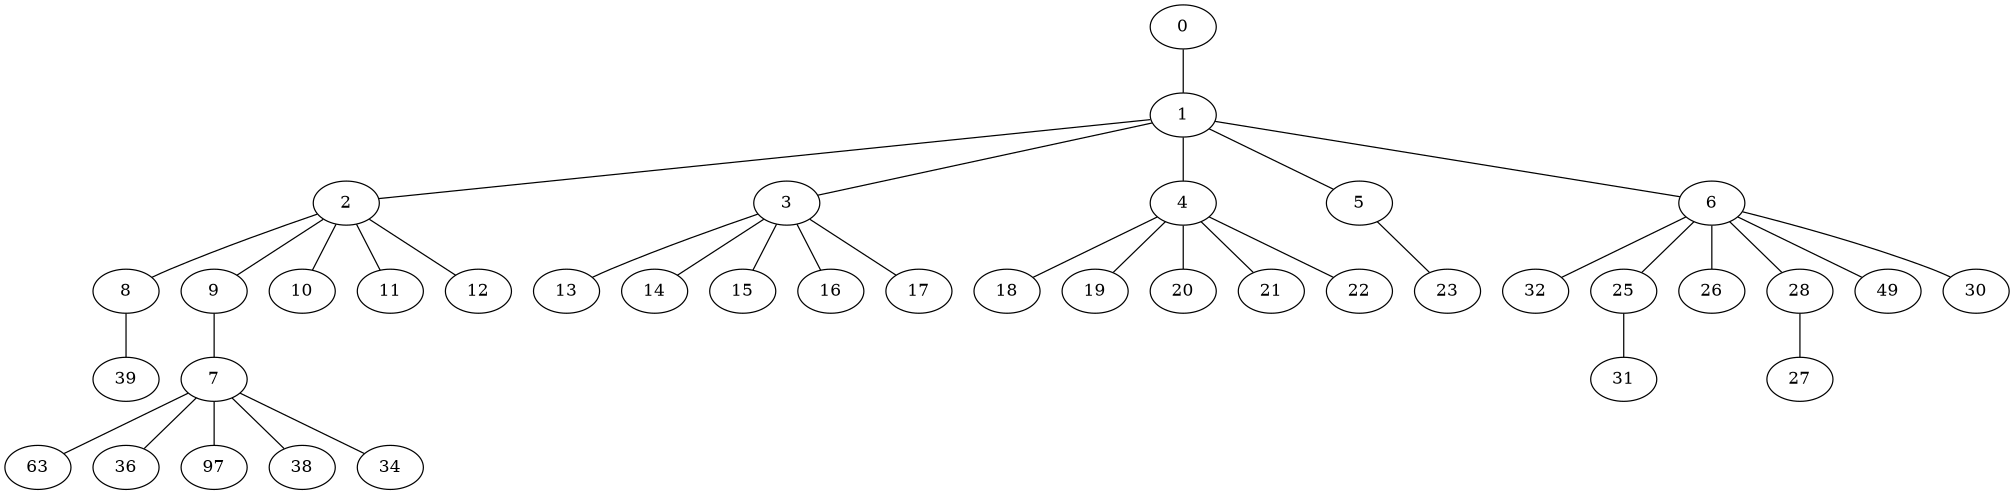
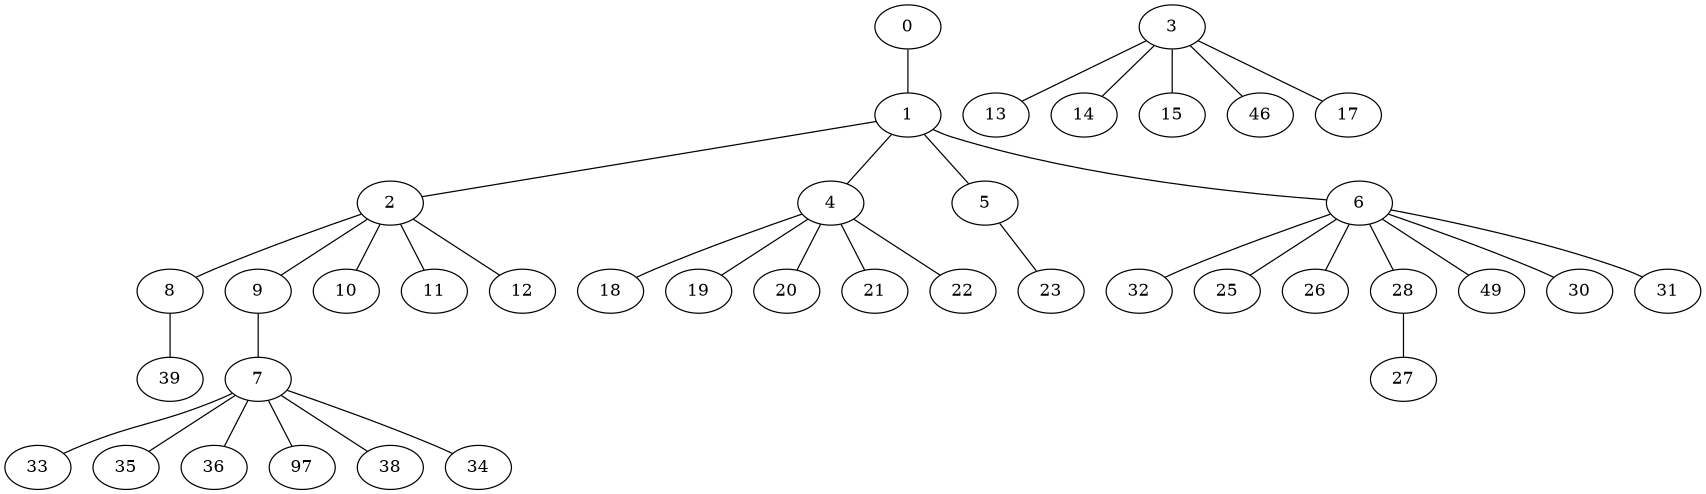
edge "1" -- "3": removed
node "16": label "16" -> "46"
edge "25" -- "31": now "6" -- "31"
node "63": label "63" -> "33"
node "35": added
